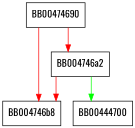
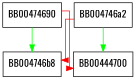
edge "BB00474690" -> "BB004746a2": now "BB00474690" -> "BB00444700"
edge "BB00474690" -> "BB004746b8": color red -> green
